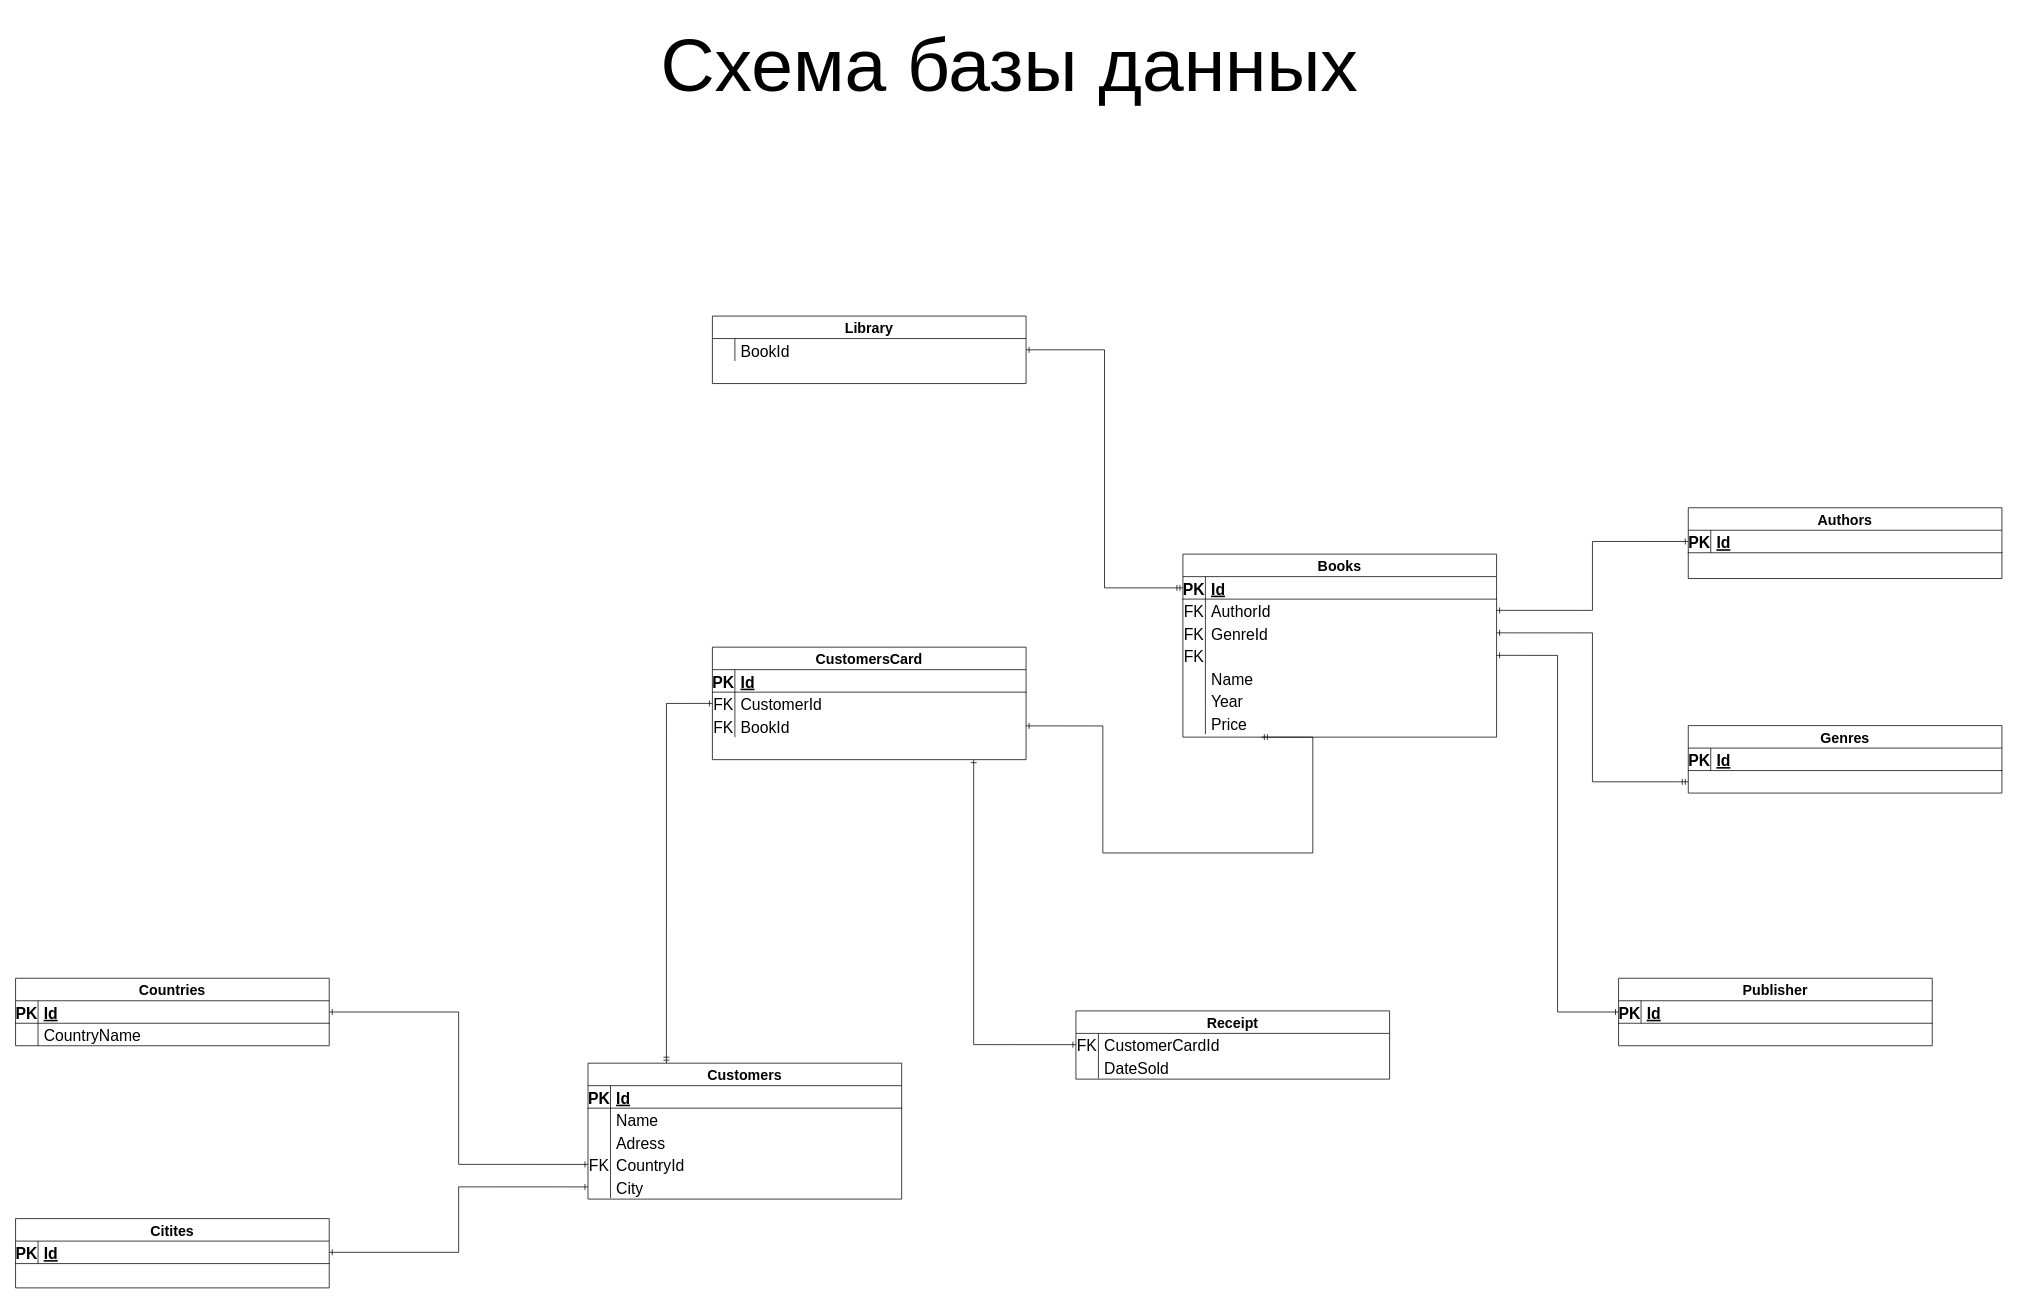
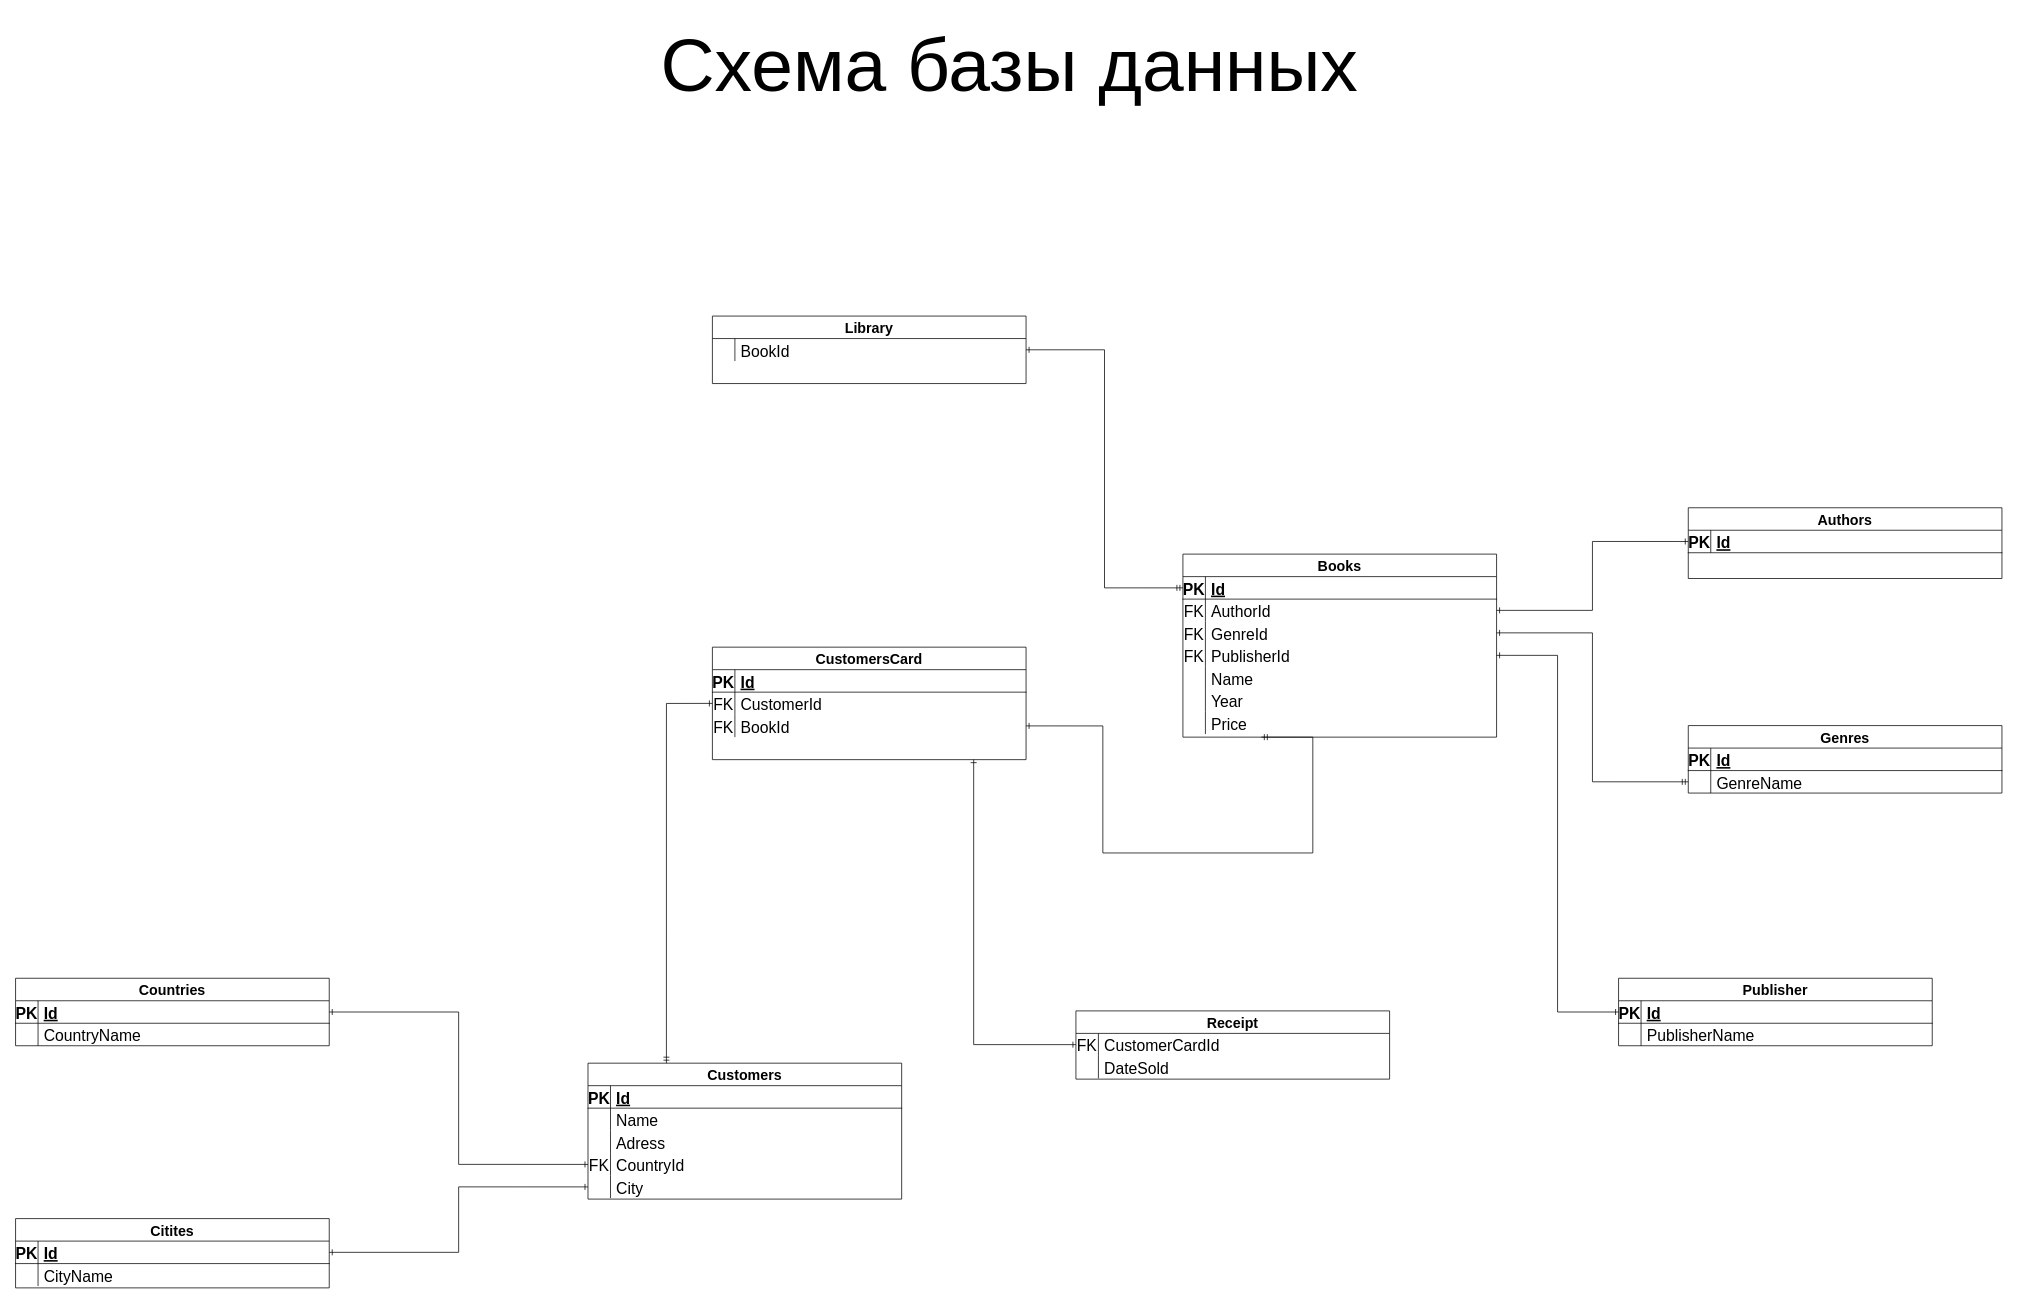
node "PublisherId": added
node "GenreName": added
node "PublisherName": added
node "CityName": added
